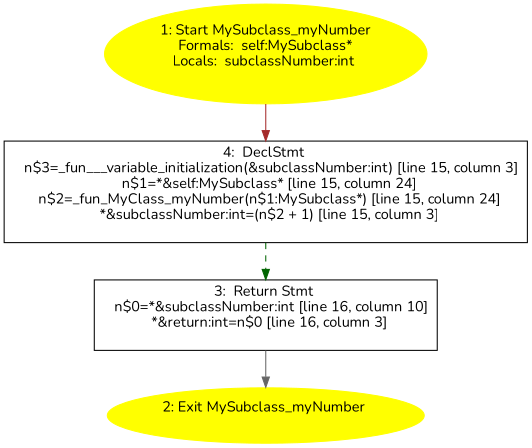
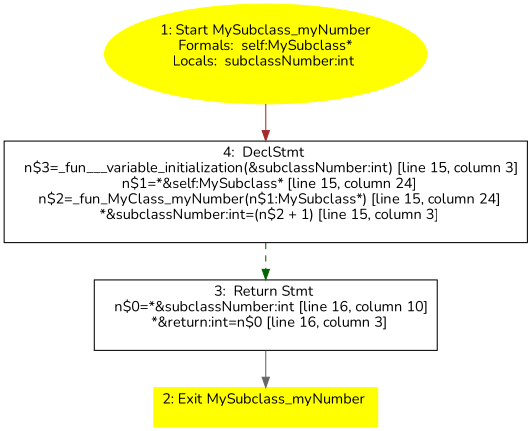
node "2: Exit MySubclass_myNumber": shape ellipse -> box
